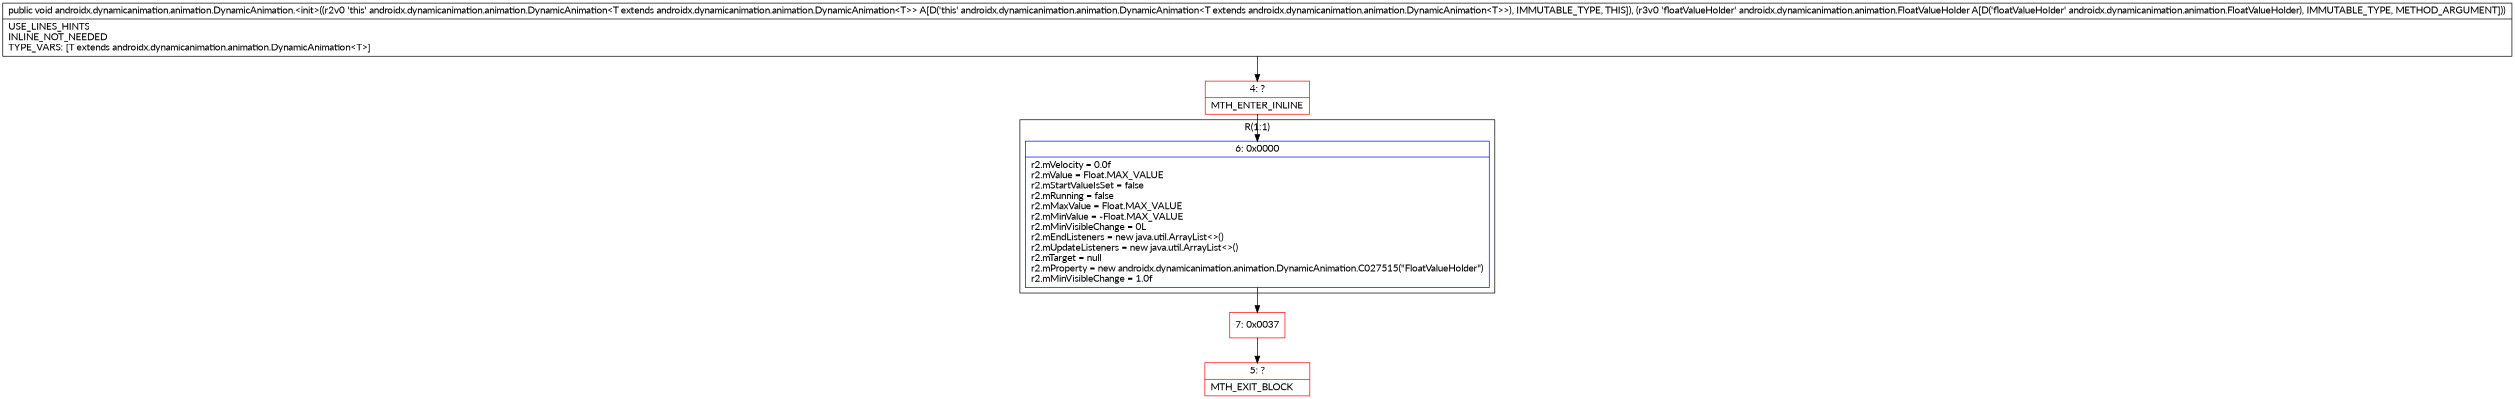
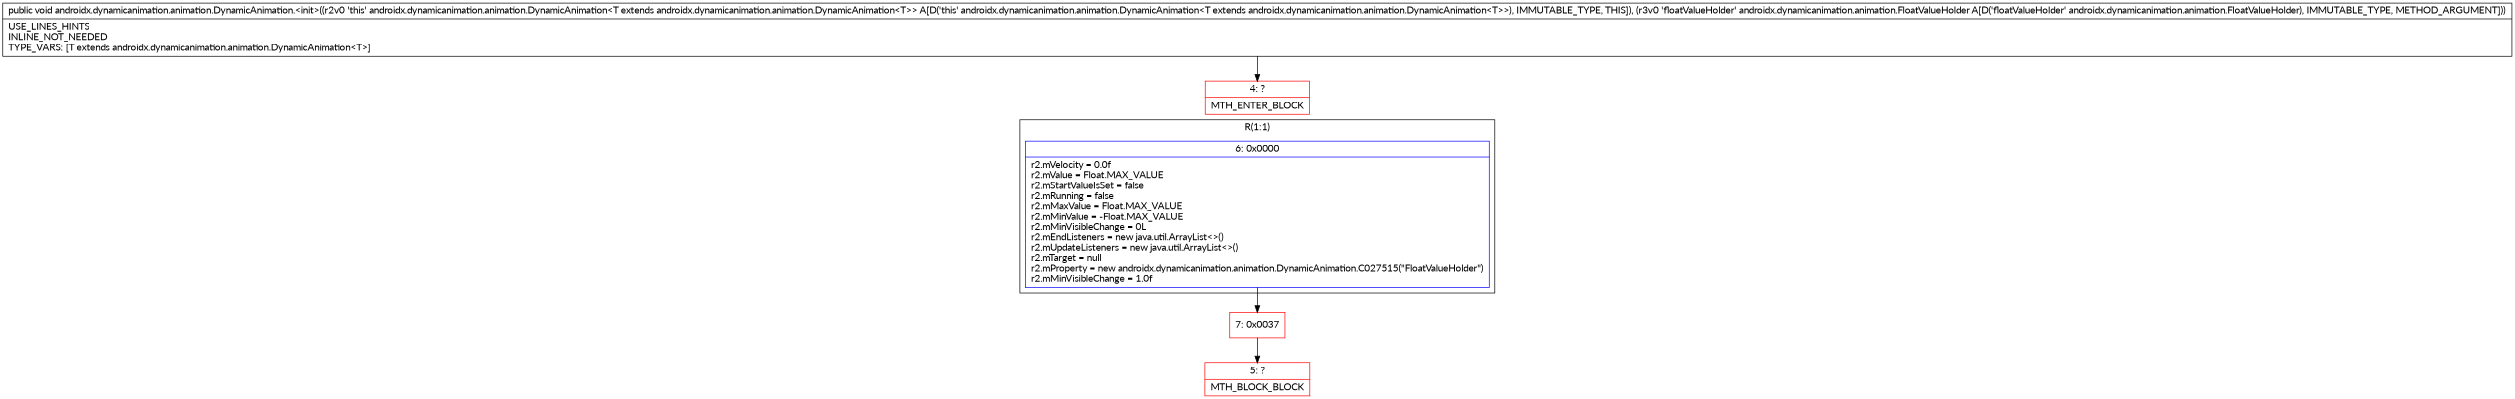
node "4: ?": text "MTH_ENTER_INLINE" -> "MTH_ENTER_BLOCK"
edge "4: ?" -> "6: 0x0000": removed
node "5: ?": text "MTH_EXIT_BLOCK" -> "MTH_BLOCK_BLOCK"
